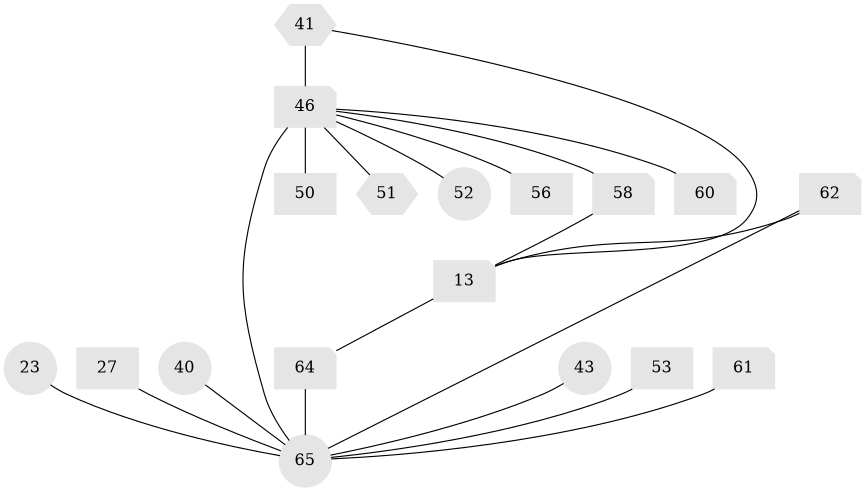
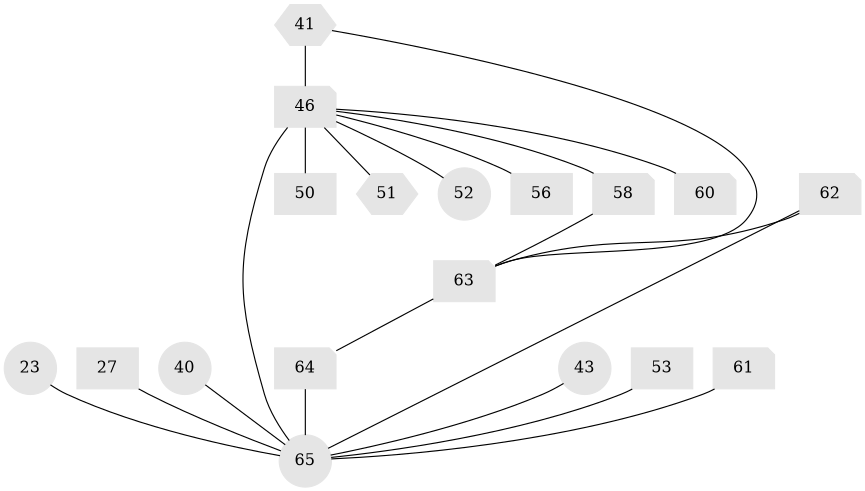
node "13": label "13" -> "63"
